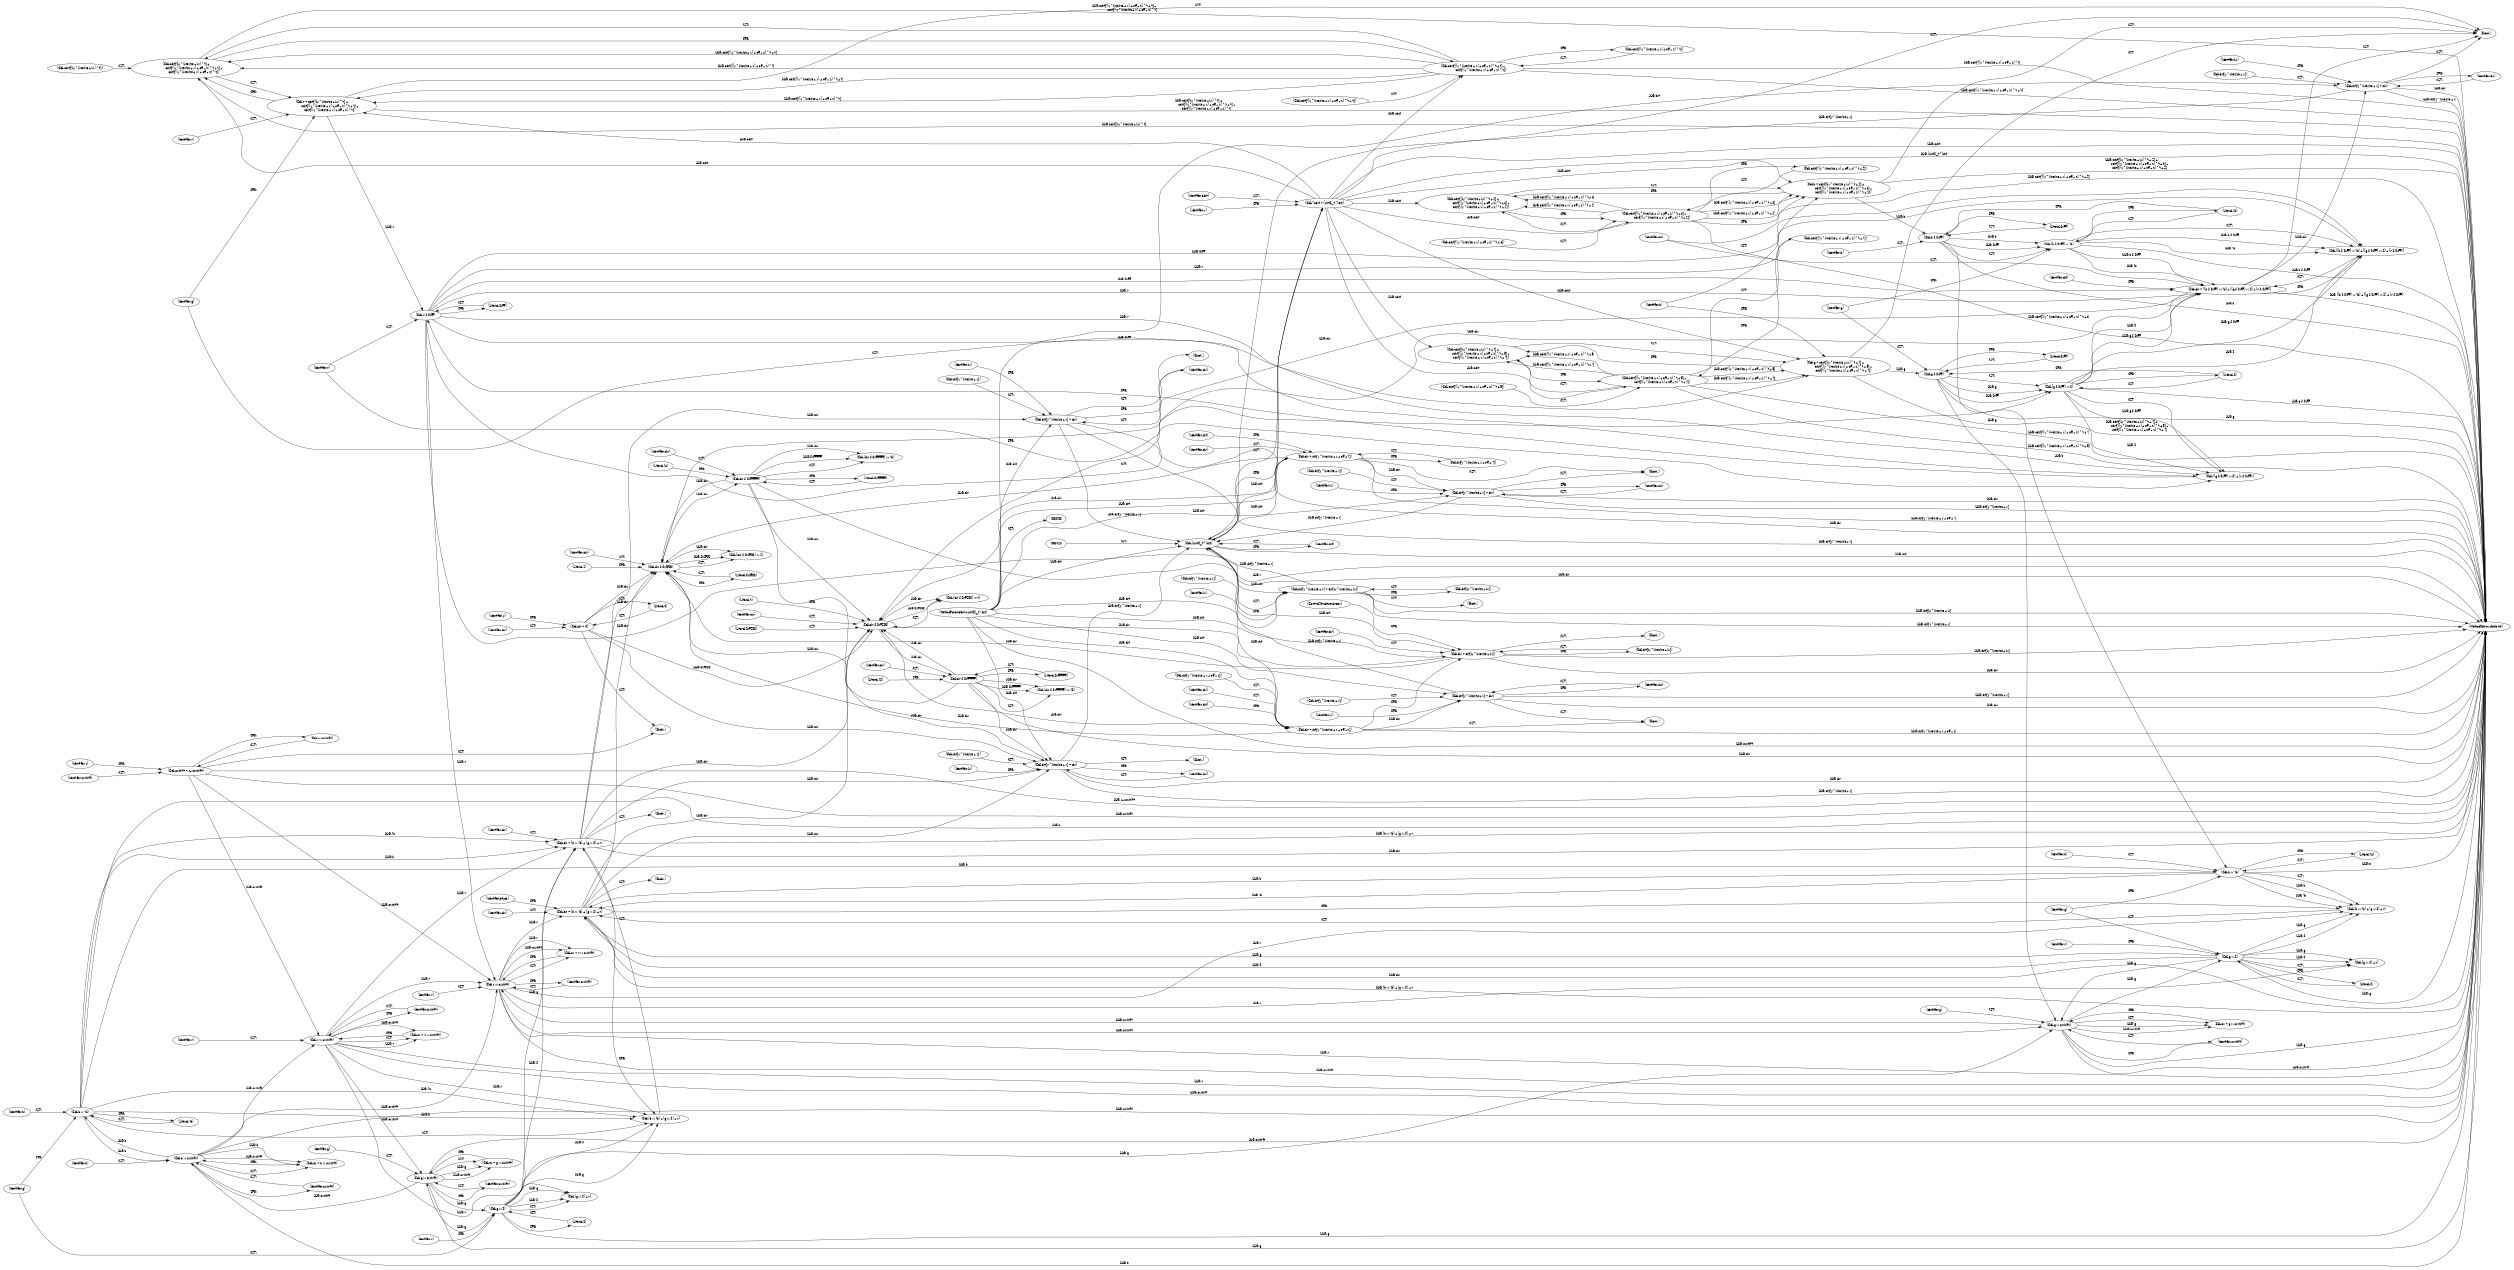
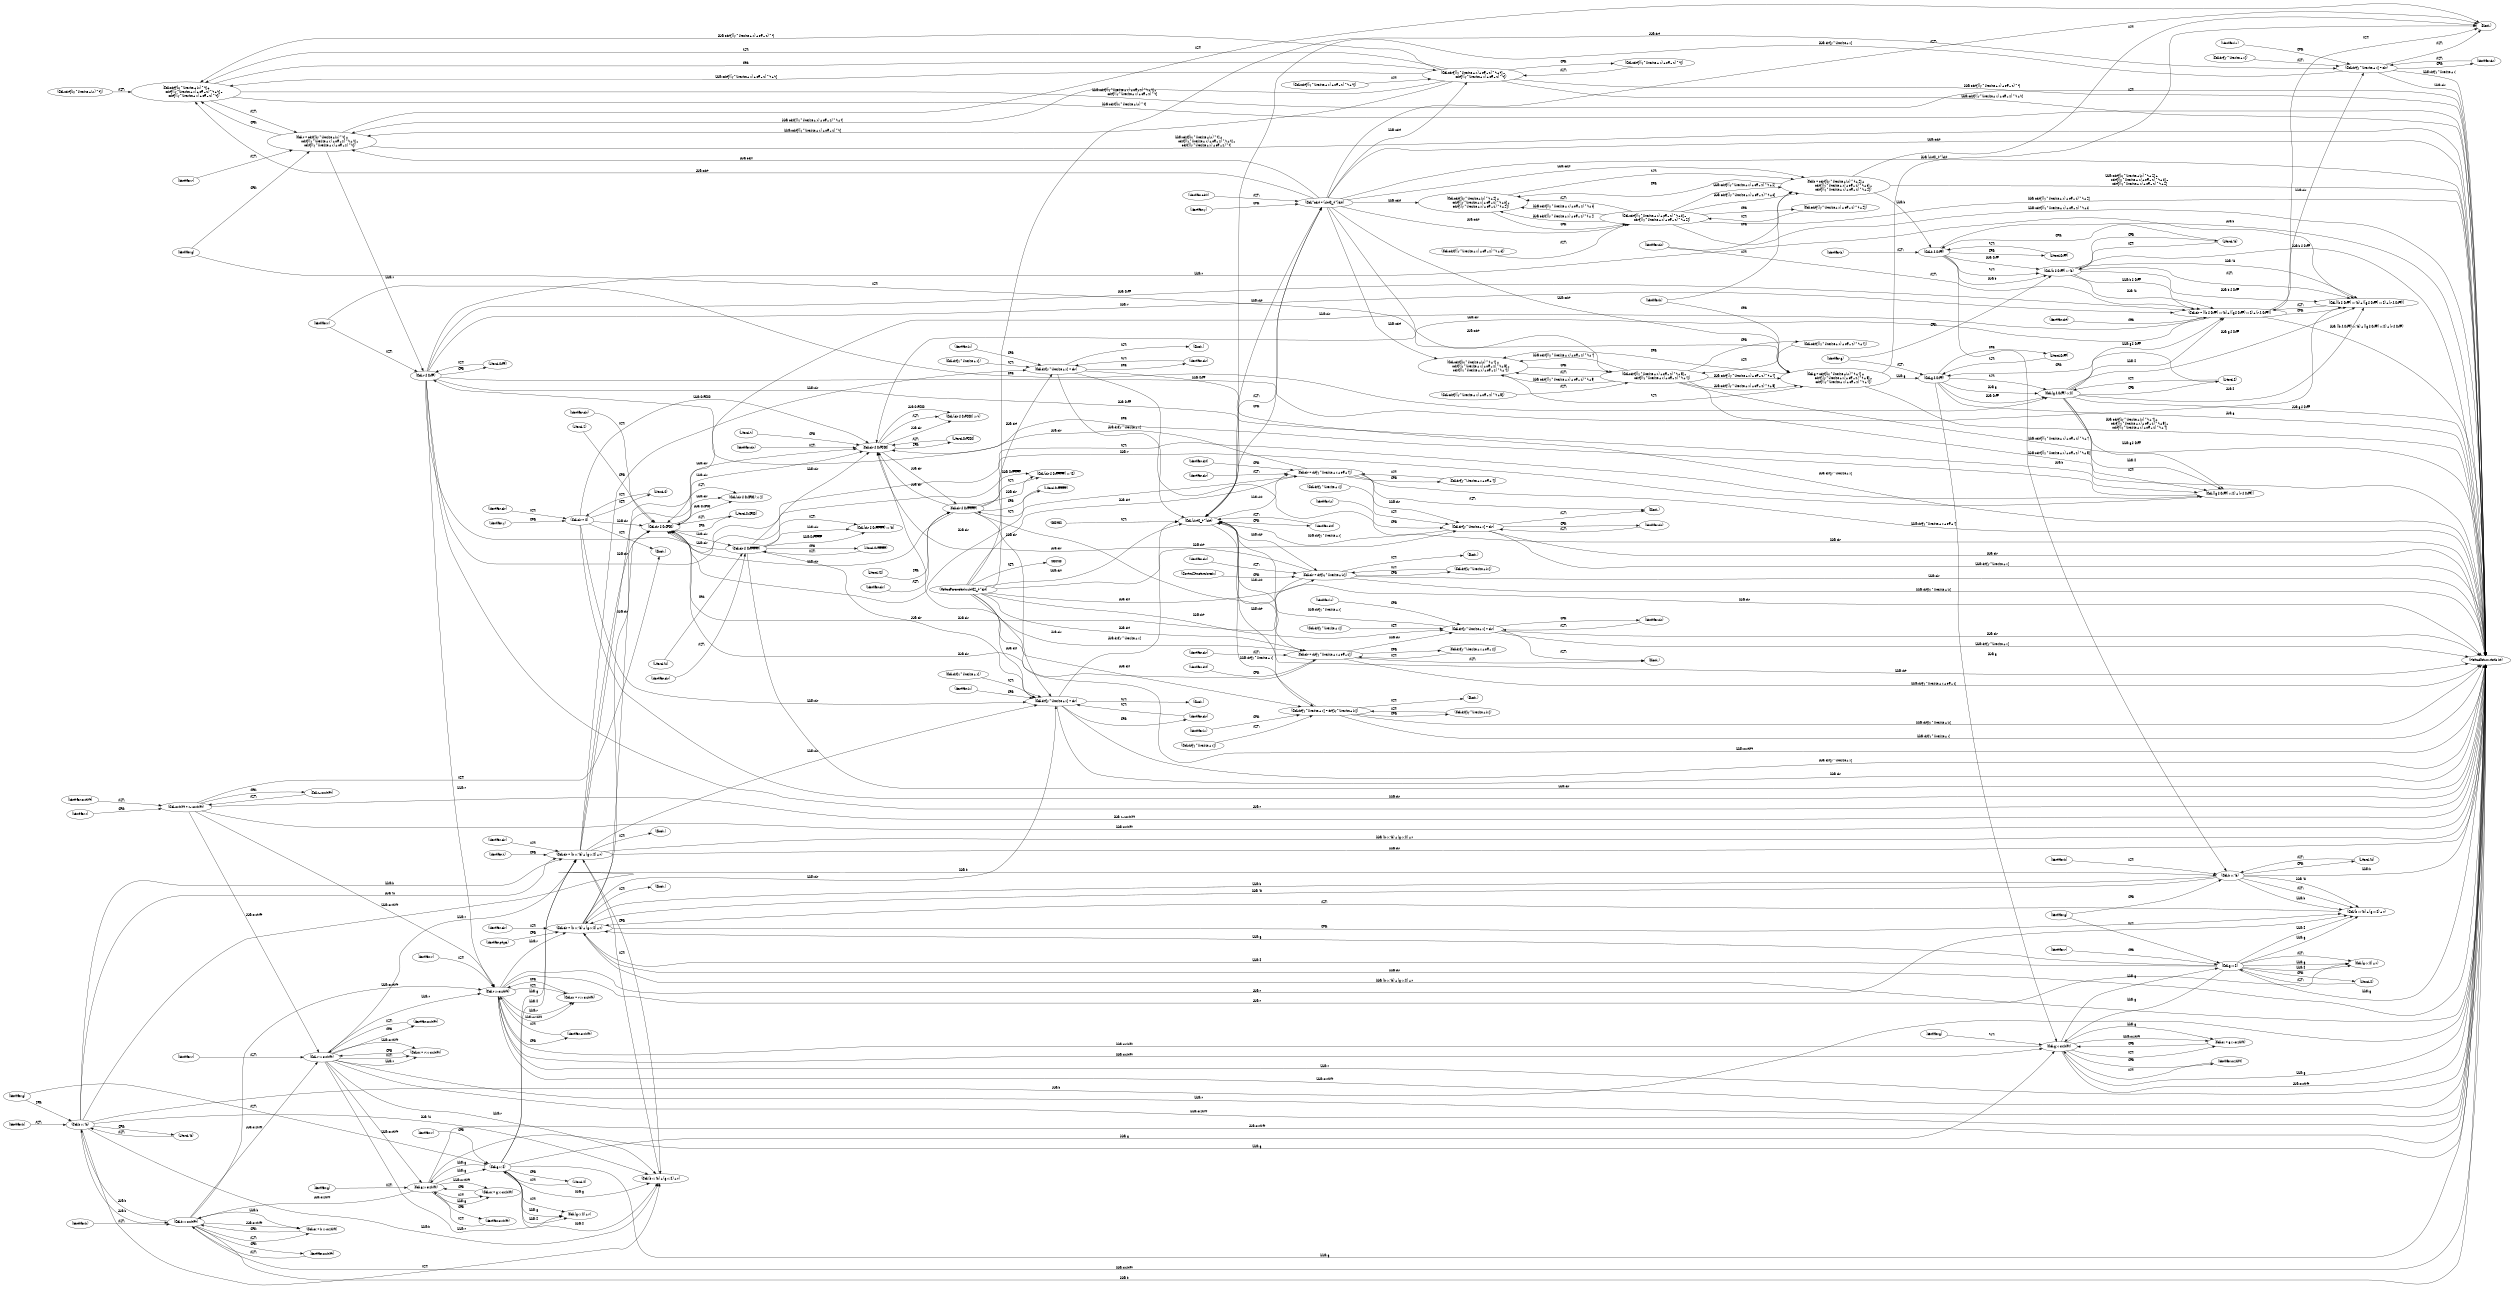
edge "(Call,clr & 0xFC00)" -> "(Literal,0xFC00)": added, label "CFG:"
node "1000723": label "1000723" -> "1000753"
edge "(Call,clr = dst[y * linesize + x + off - z])" -> "(Call,clr = dst[ly * linesize + lx])": now "(Call,clr = dst[y * linesize + x + off - z])" -> "(Call,dst[y * linesize + x + off - z])"
edge "(Call,clr = 0)" -> "(MethodReturn,static int)": added, label "DDG: clr"
node "(Identifier,k)": added
